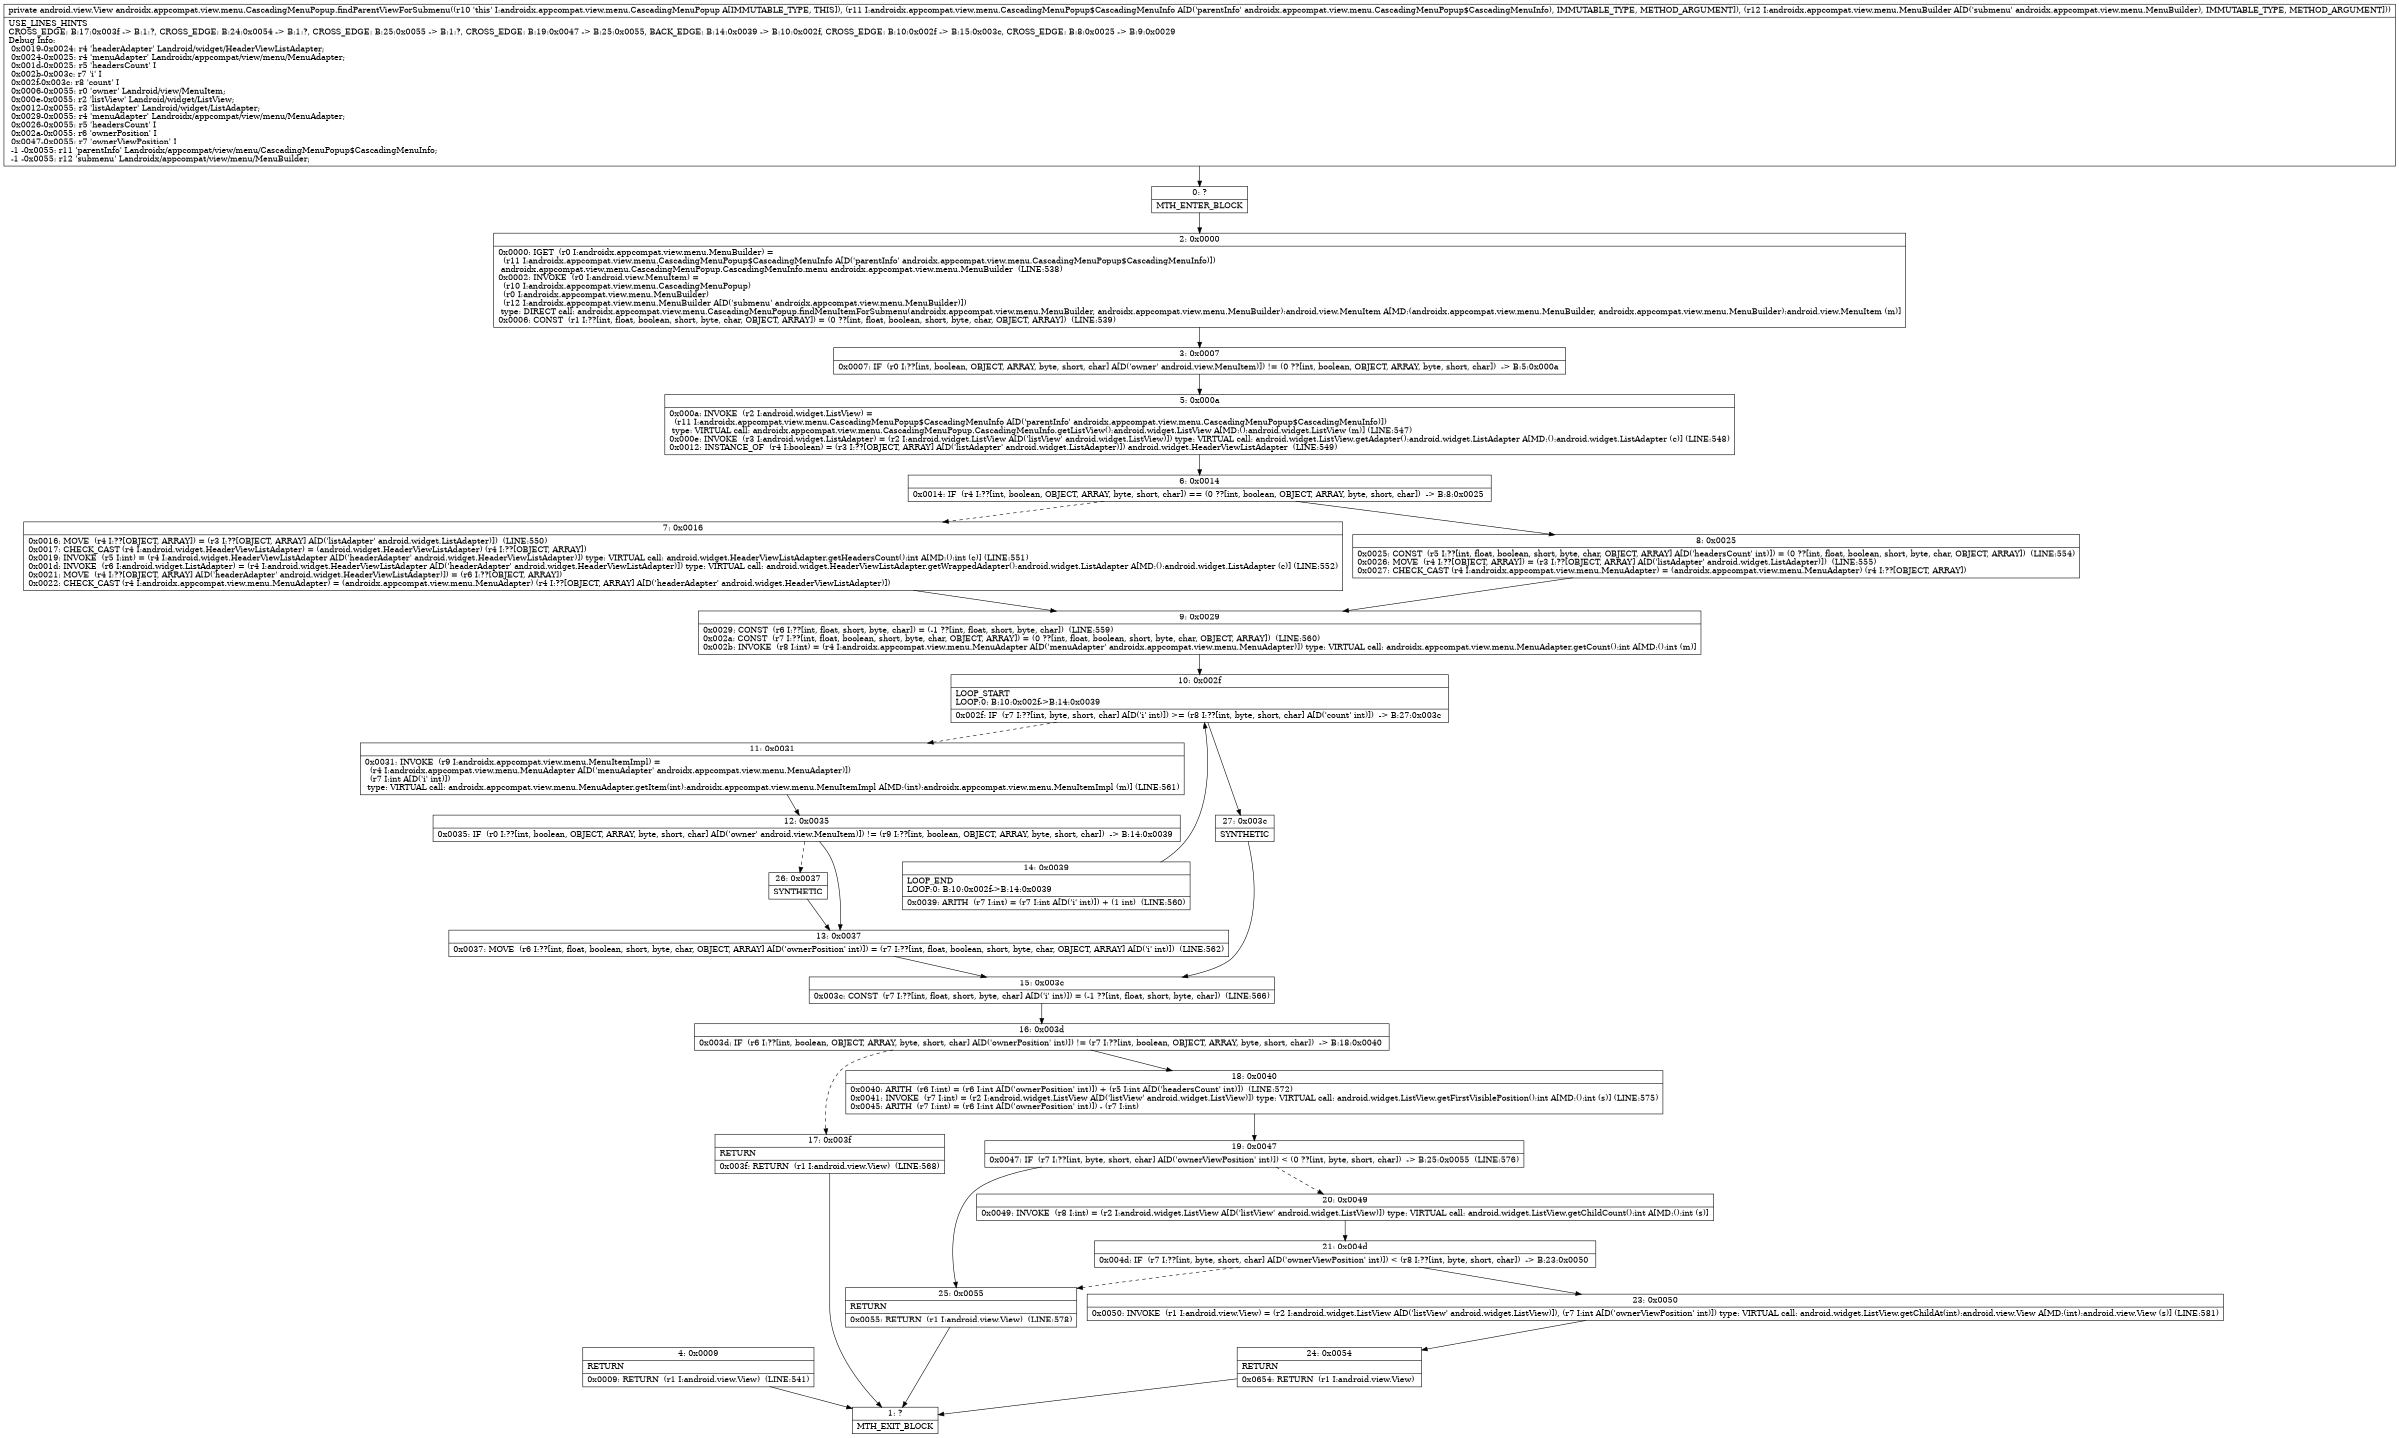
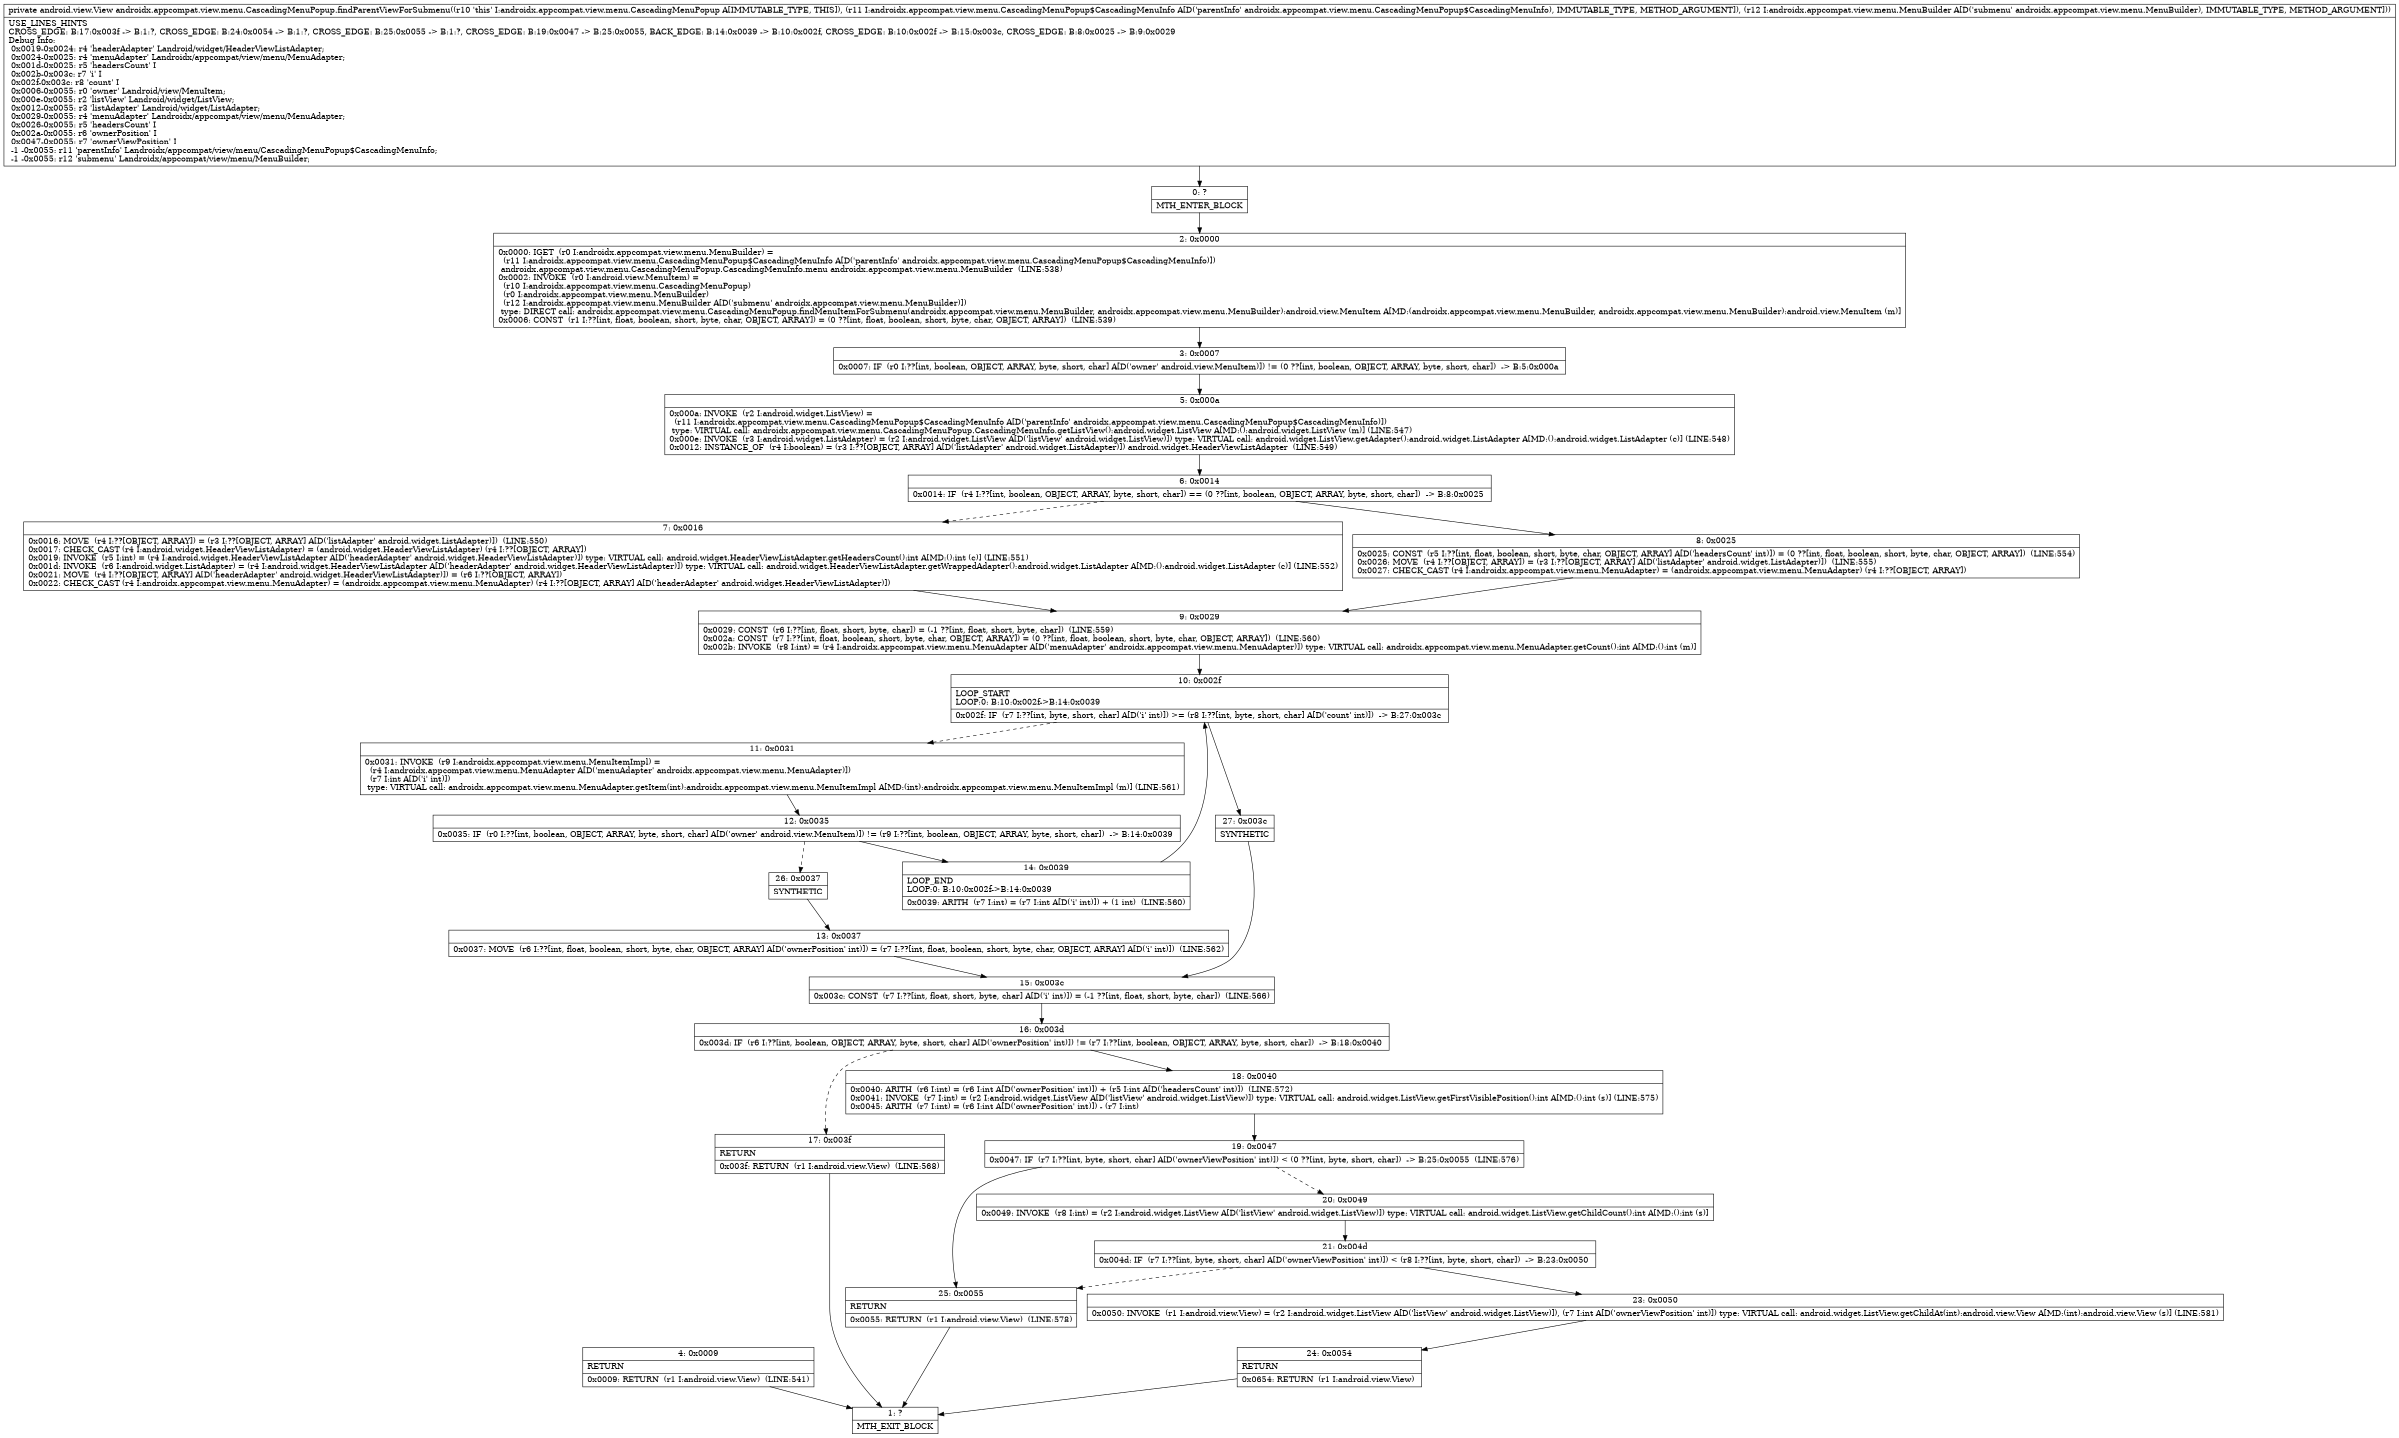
edge "12: 0x0035" -> "13: 0x0037": now "12: 0x0035" -> "14: 0x0039"
